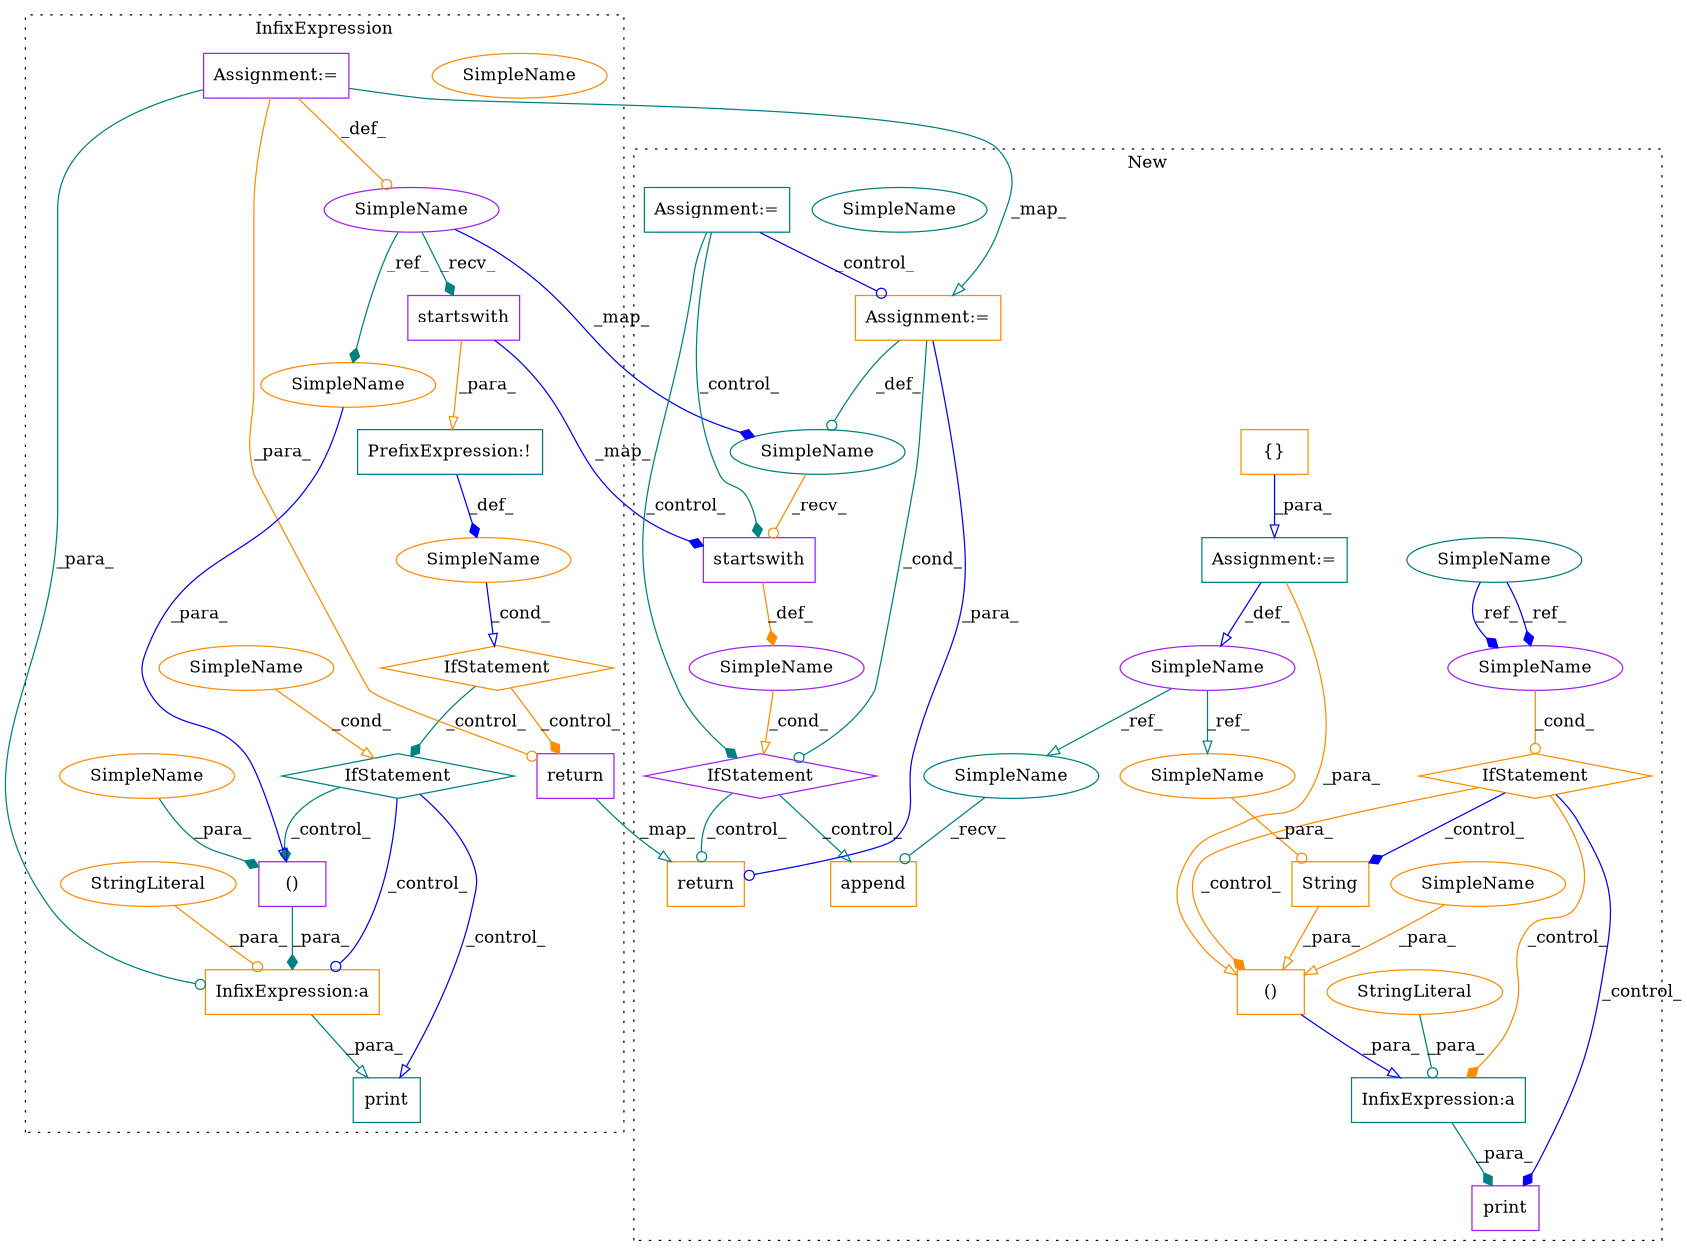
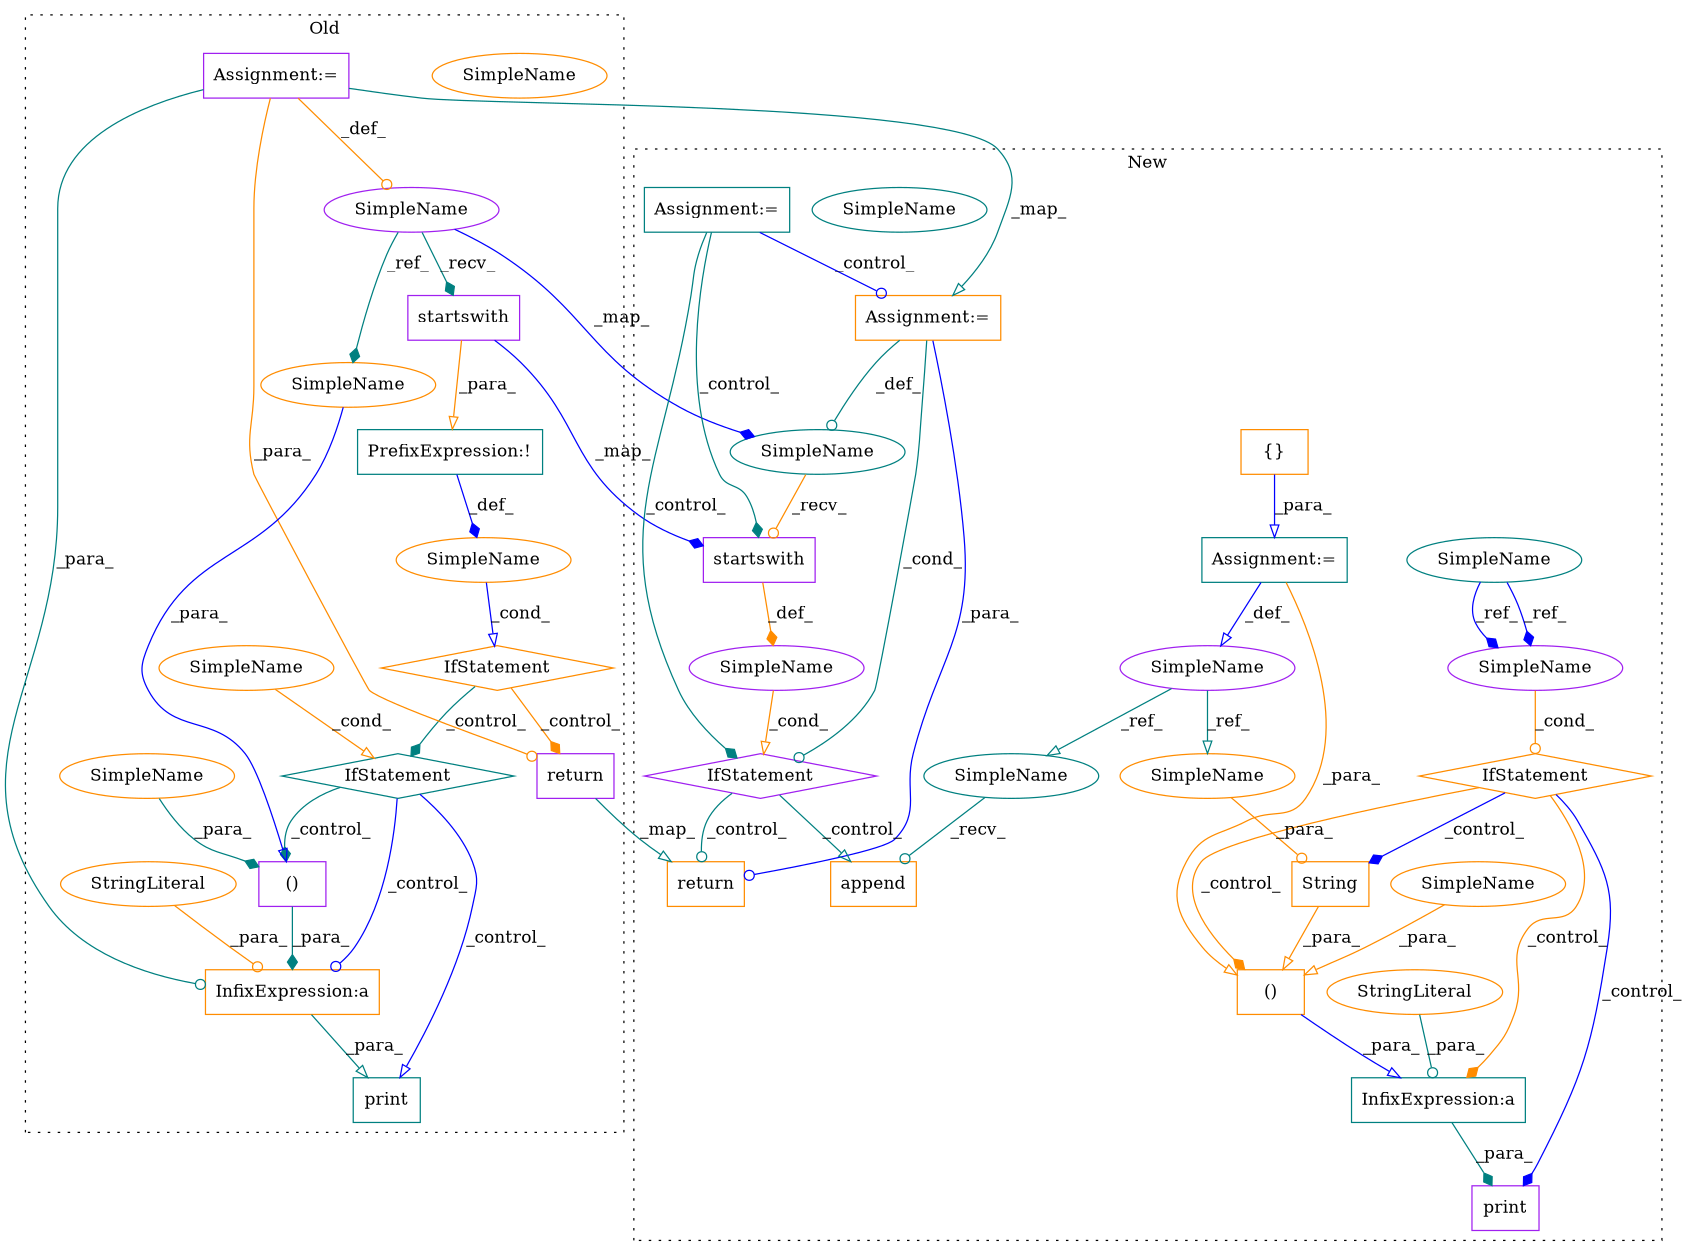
cluster "InfixExpression": label "InfixExpression" -> "Old"
